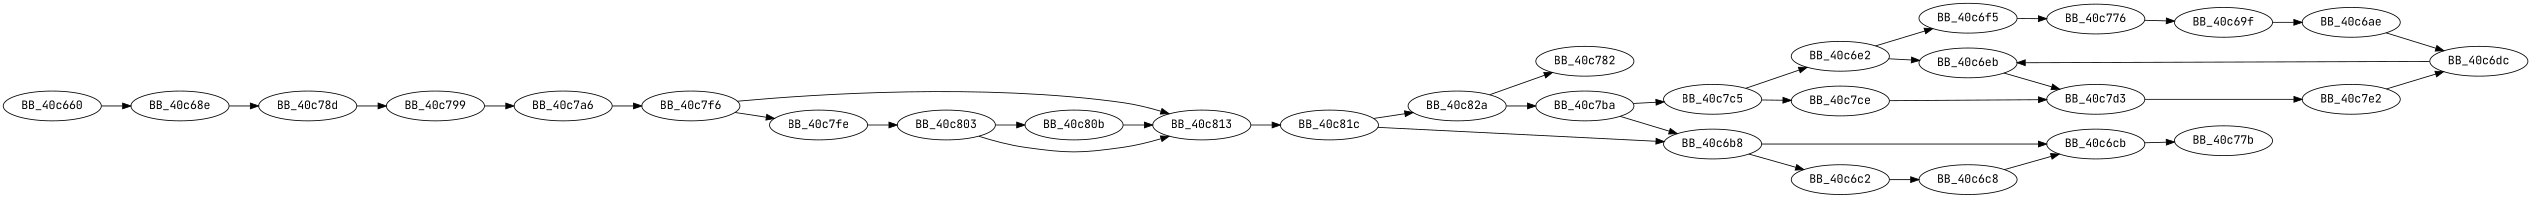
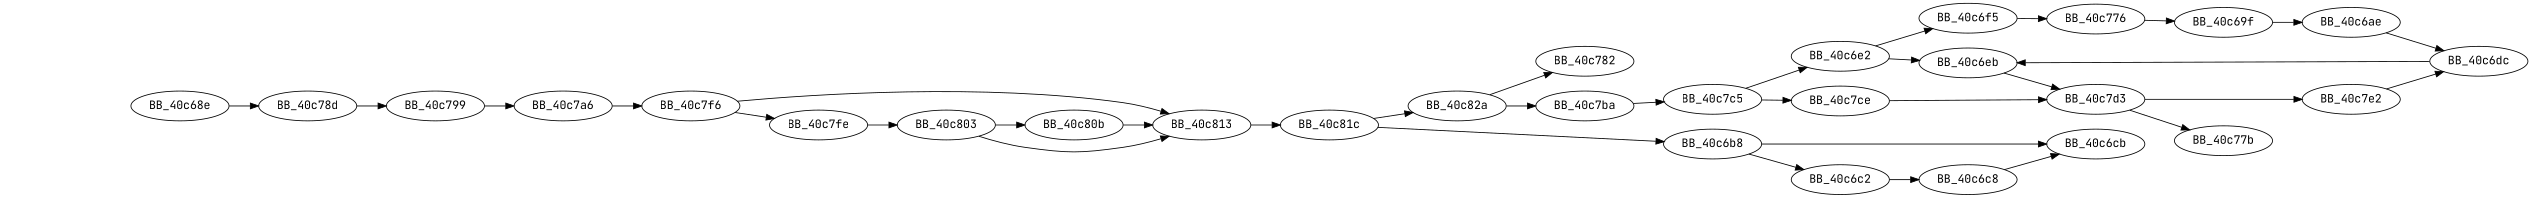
node "BB_40c660": removed
edge "BB_40c7ba" -> "BB_40c6b8": removed
edge "BB_40c6cb" -> "BB_40c77b": now "BB_40c7d3" -> "BB_40c77b"
